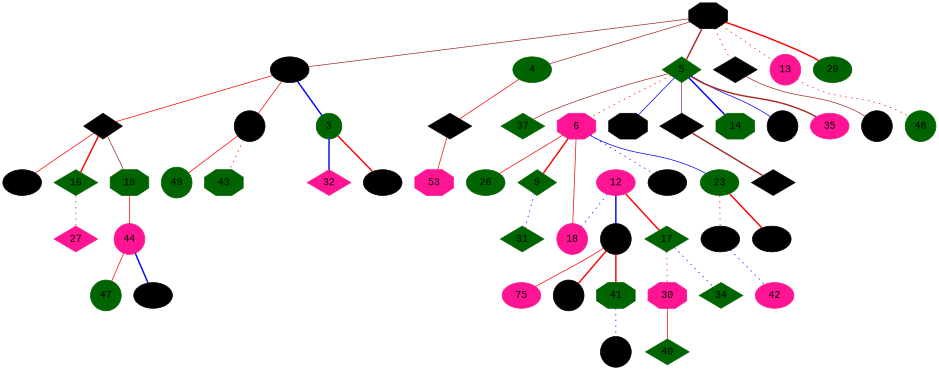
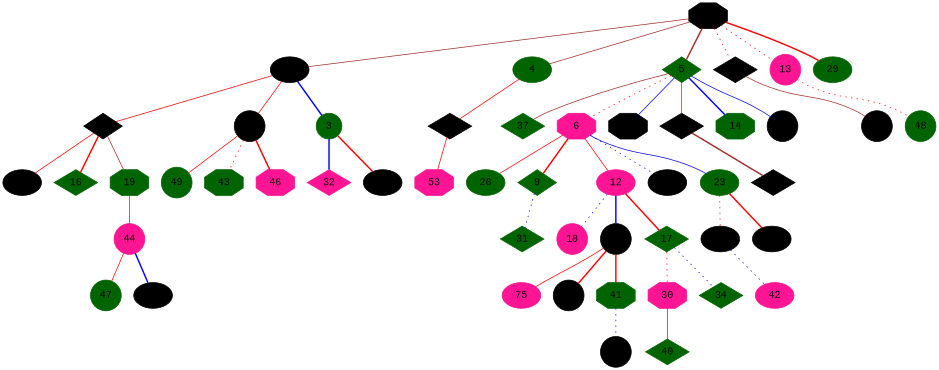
node "35": removed
edge "6" -- "18": now "6" -- "12"
node "46": added
node "27": removed
